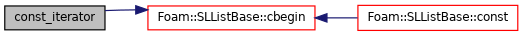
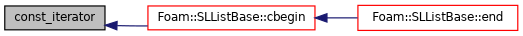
edge "const_iterator" -> "Foam::SLListBase::cbegin": reversed
node "Foam::SLListBase::const": label "Foam::SLListBase::const" -> "Foam::SLListBase::end"
